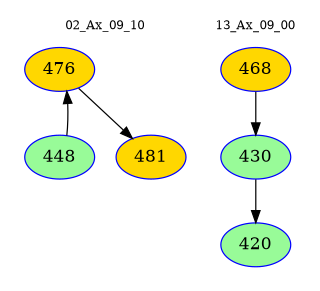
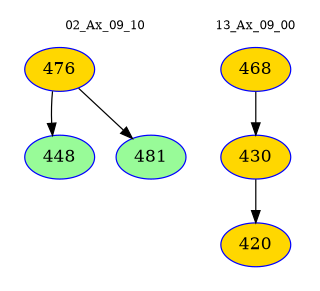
edge "448" -> "476": reversed
node "481": fillcolor gold -> palegreen
node "430": fillcolor palegreen -> gold
node "420": fillcolor palegreen -> gold
